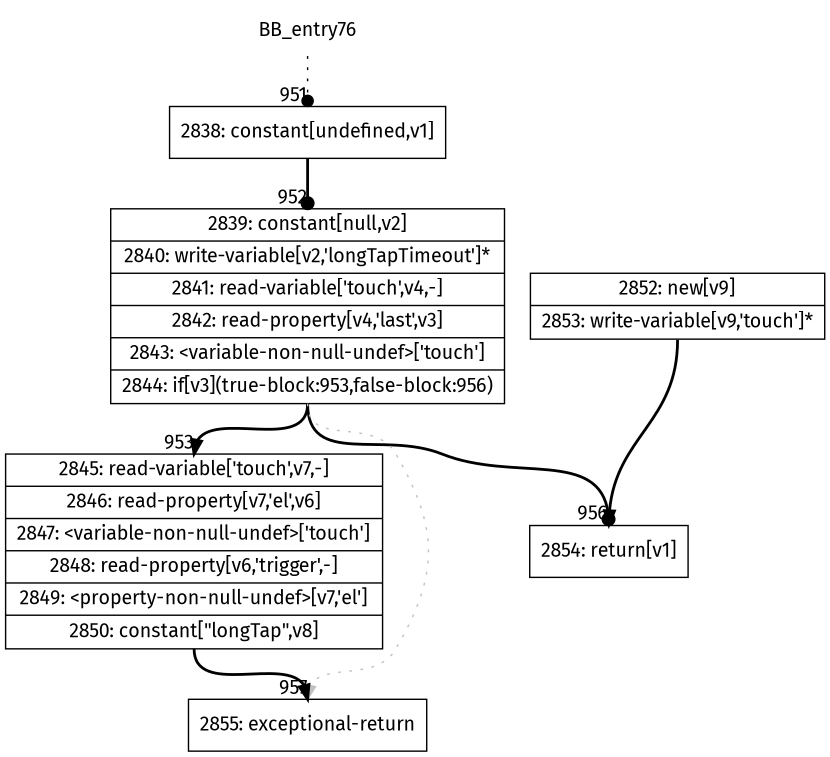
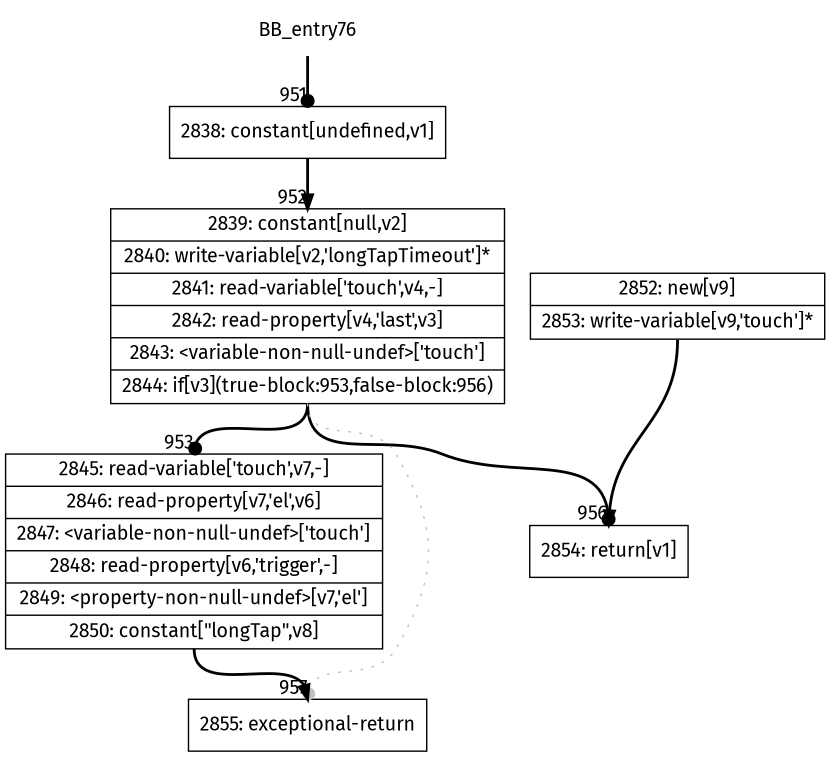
edge "BB_entry76" -> "2838: constant[undefined,v1]": style dotted -> bold
edge "2838: constant[undefined,v1]" -> "2839: constant[null,v2]": arrowhead dot -> normal
edge "2839: constant[null,v2]" -> "2845: read-variable['touch',v7,-]": arrowhead normal -> dot
edge "2839: constant[null,v2]" -> "2855: exceptional-return": arrowhead normal -> dot
